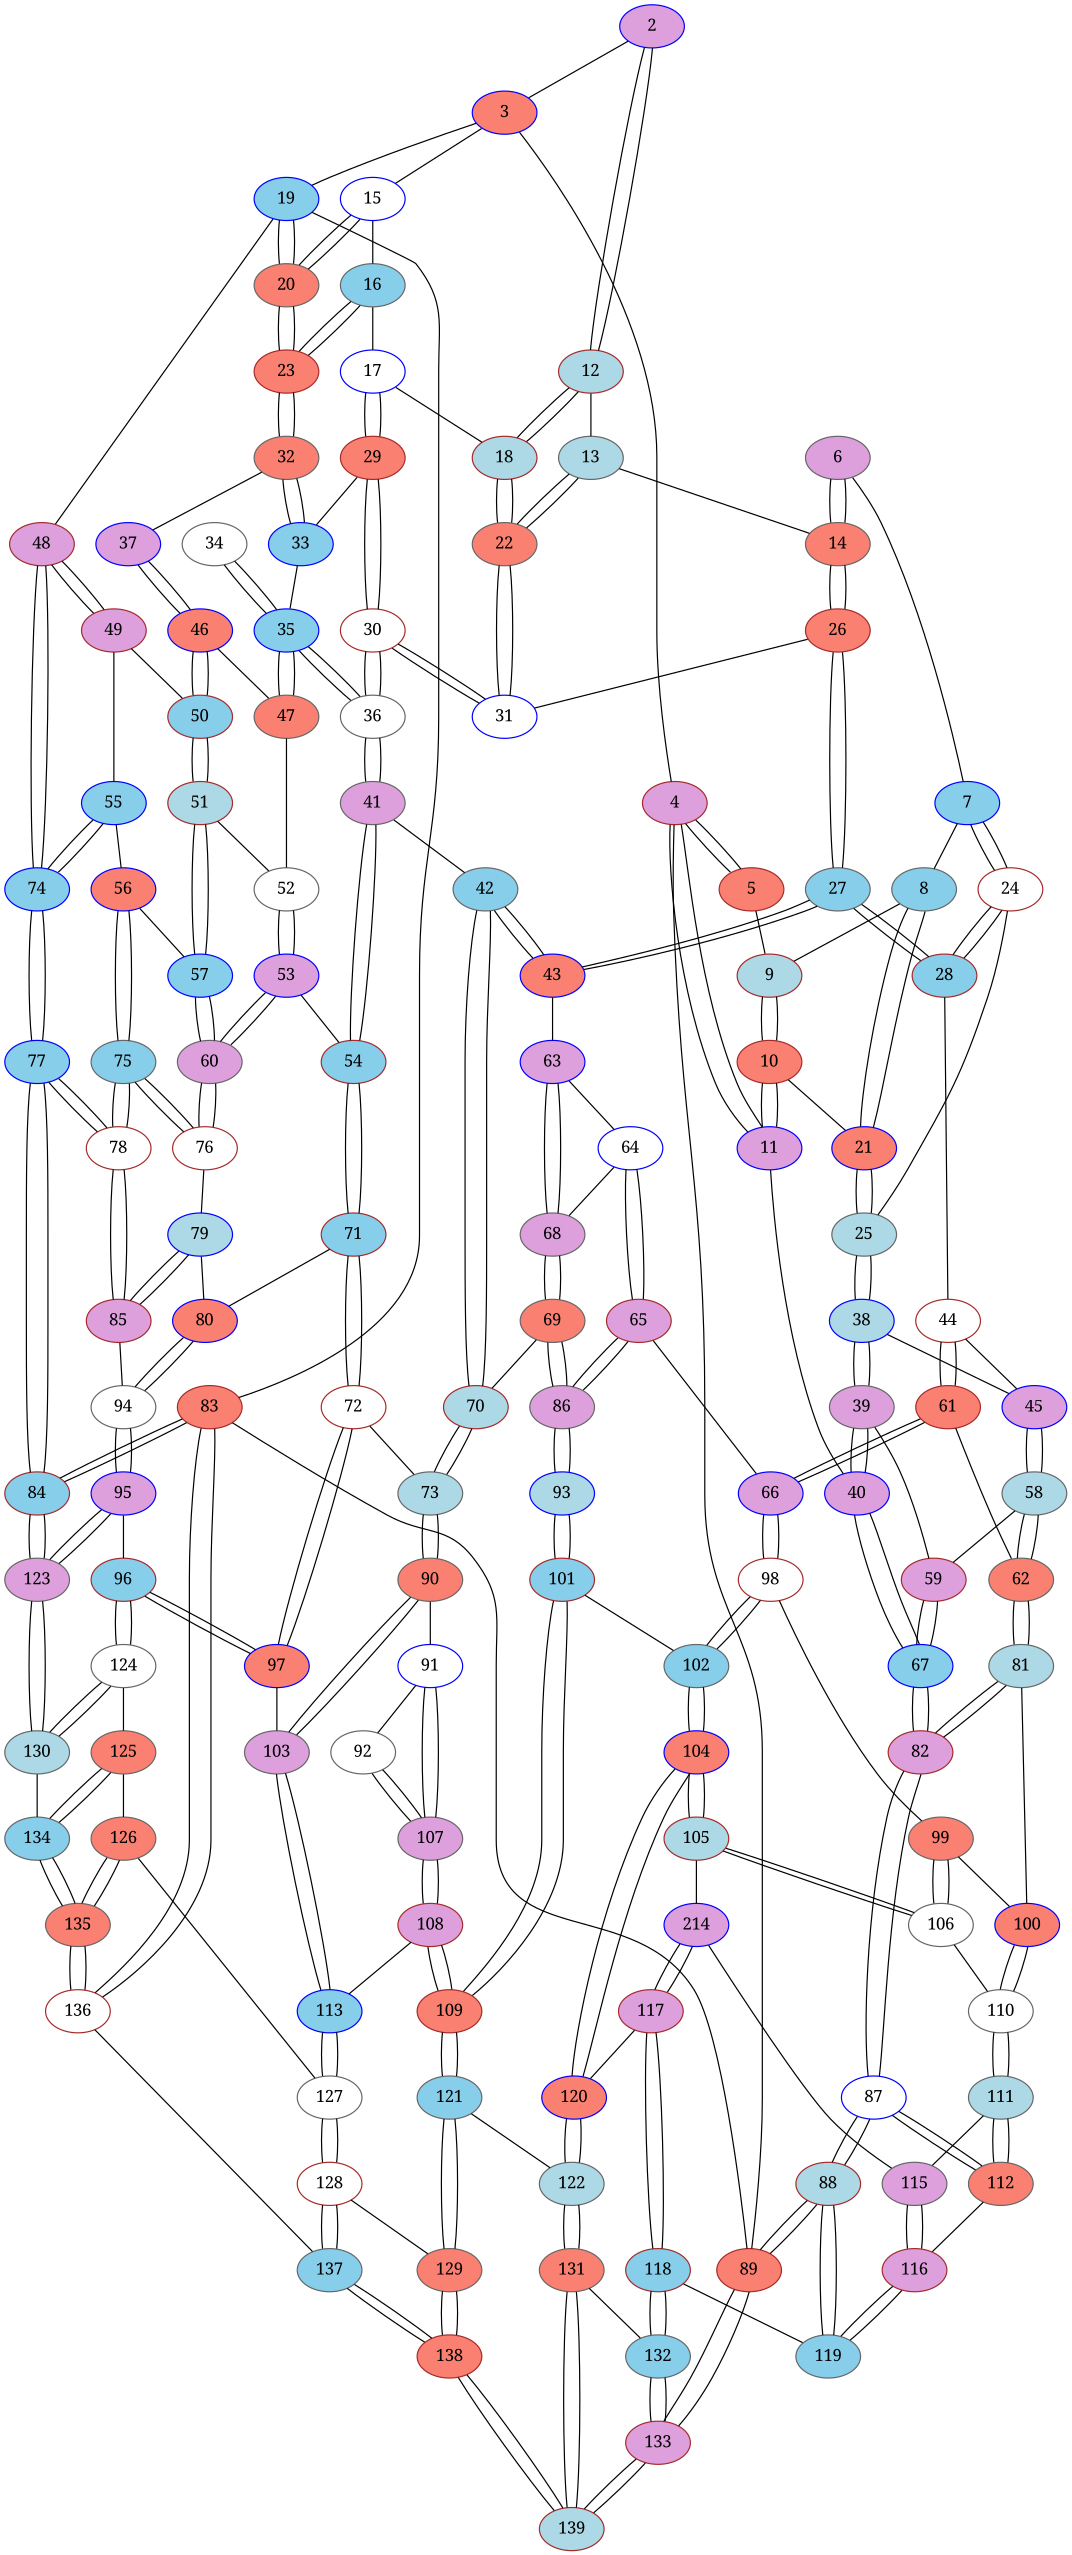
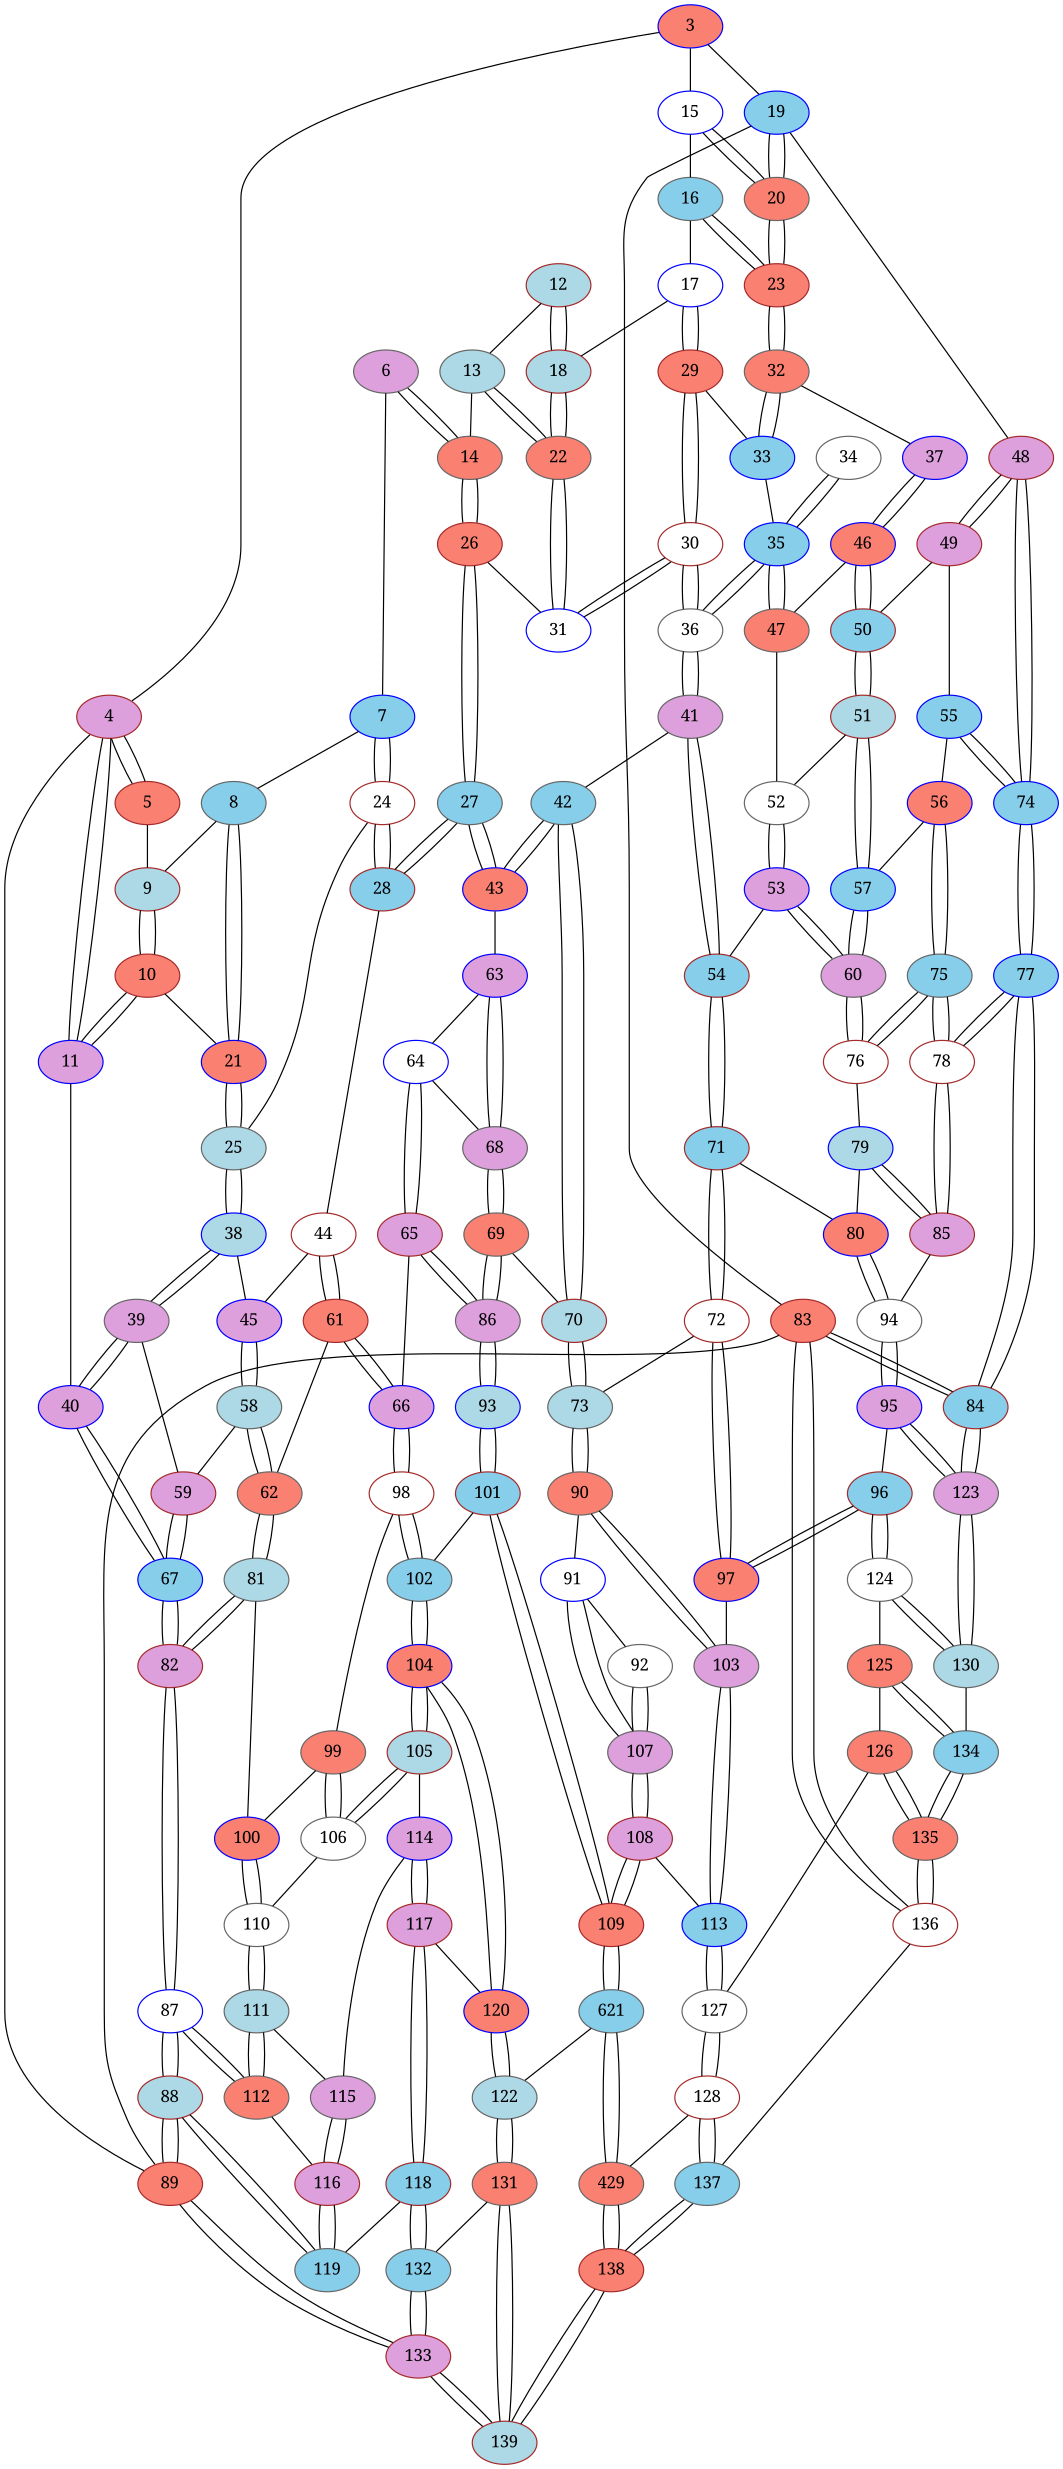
node "2": removed
node "214": label "214" -> "114"
node "121": label "121" -> "621"
node "129": label "129" -> "429"
